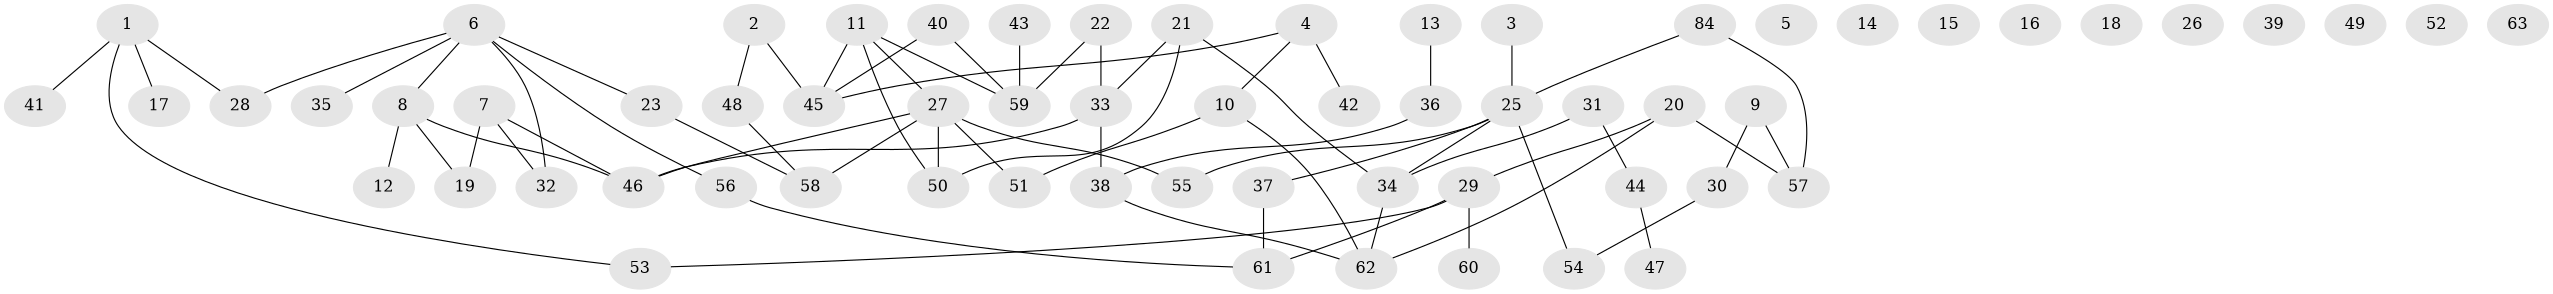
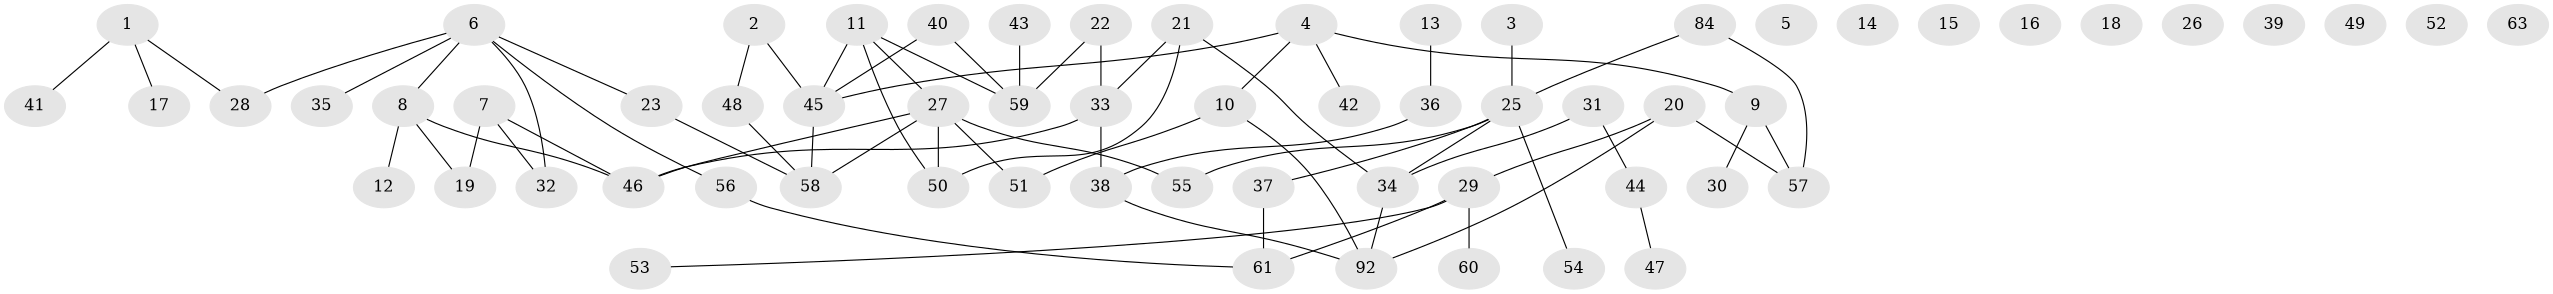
edge "4" -- "9": added
edge "45" -- "58": added
edge "1" -- "53": removed
edge "30" -- "54": removed
node "62": label "62" -> "92"
